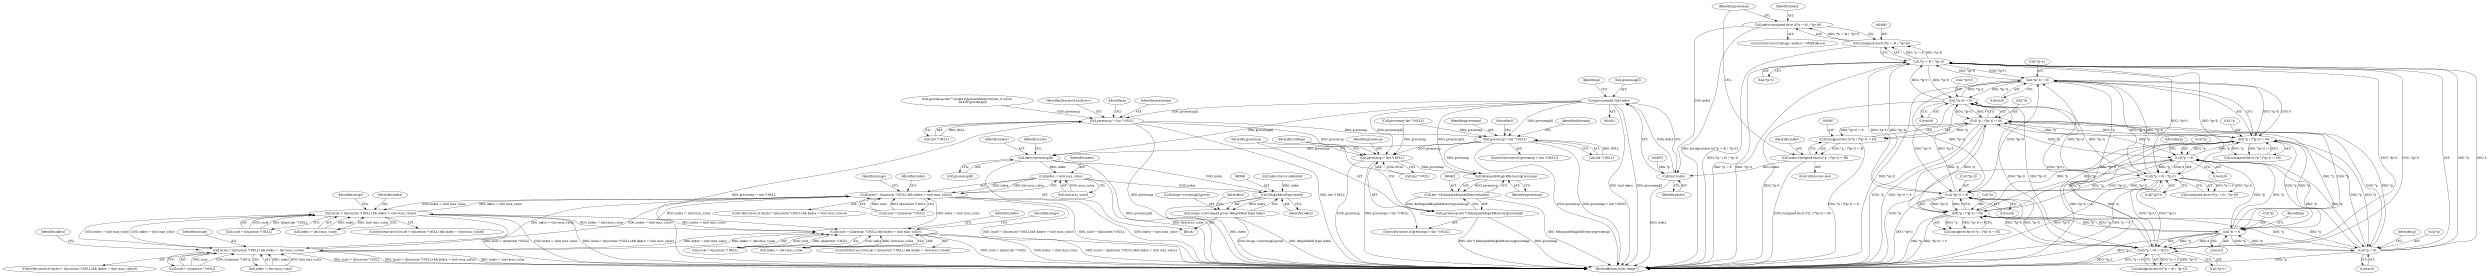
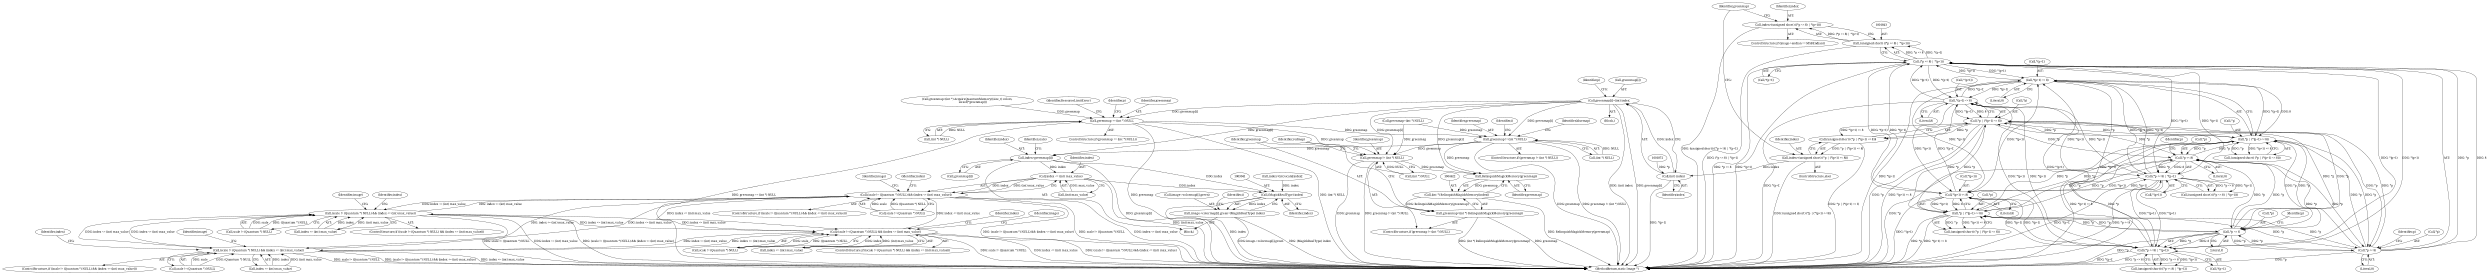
edge "(Call,index=(unsigned short) ((*p << 8) | *(p+1)))" -> "(Call,(int) index)": removed, label "DDG: index"
node "1001857": removed
node "(ControlStructure,if (greenmap == (int *) NULL))": added
edge "(Call,(int) index)" -> "(MethodReturn,static Image *)": label "DDG: index" -> "DDG: *(p+1)"
